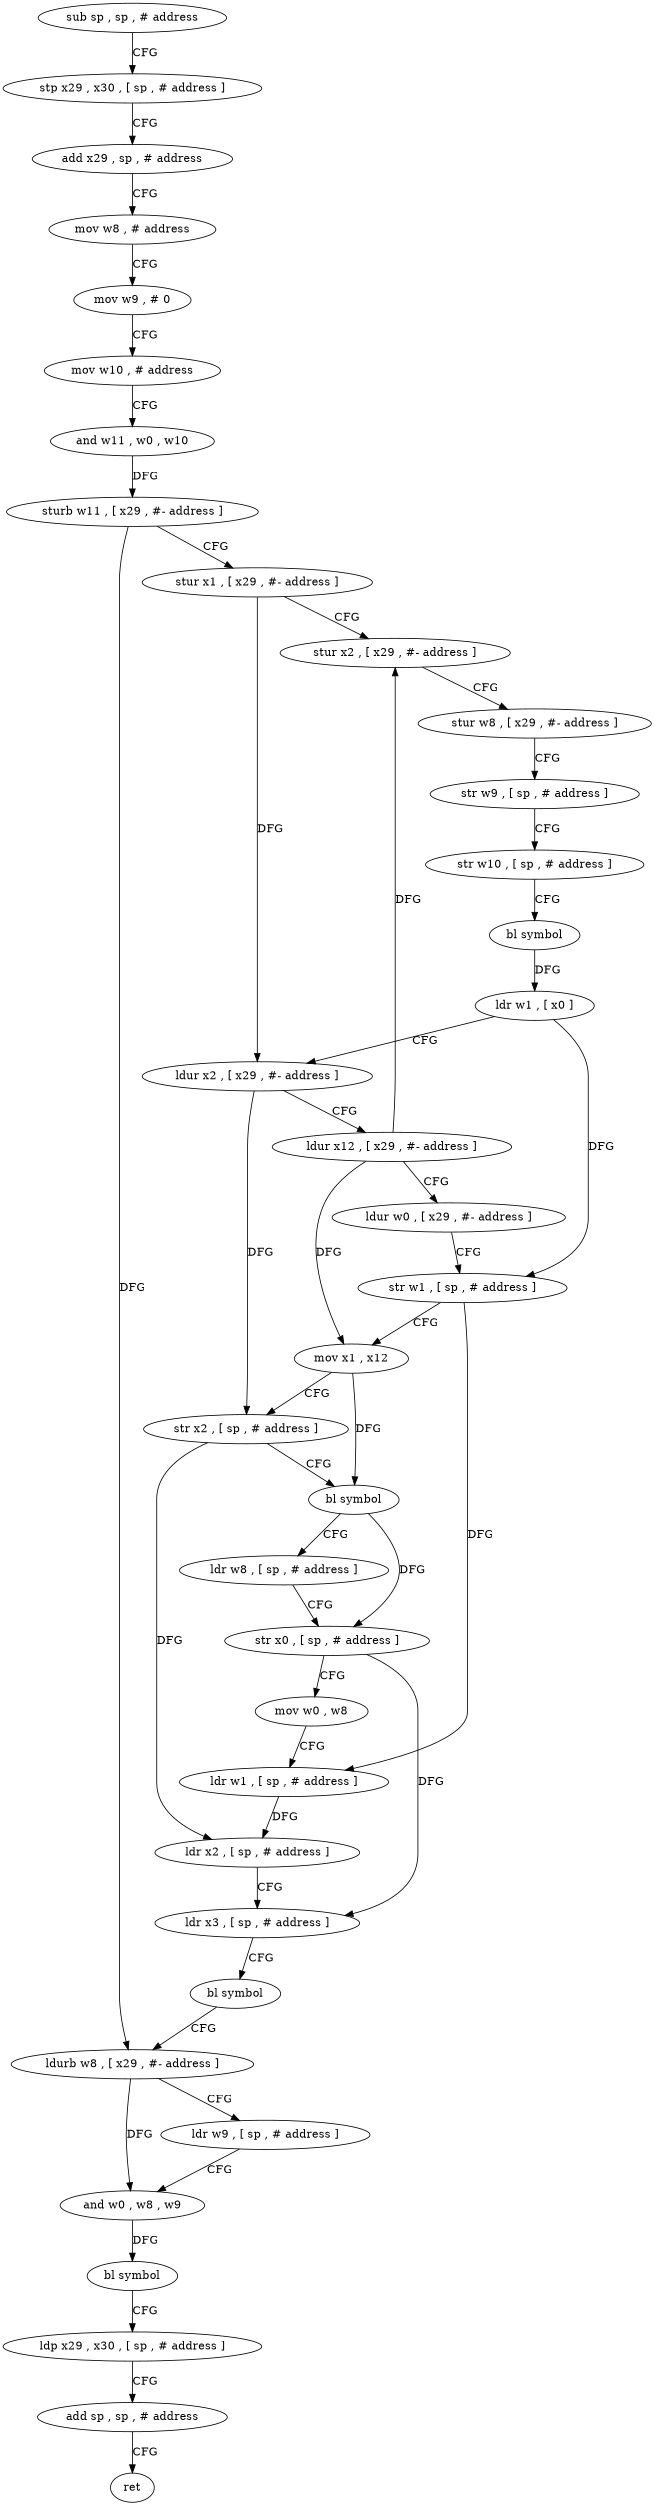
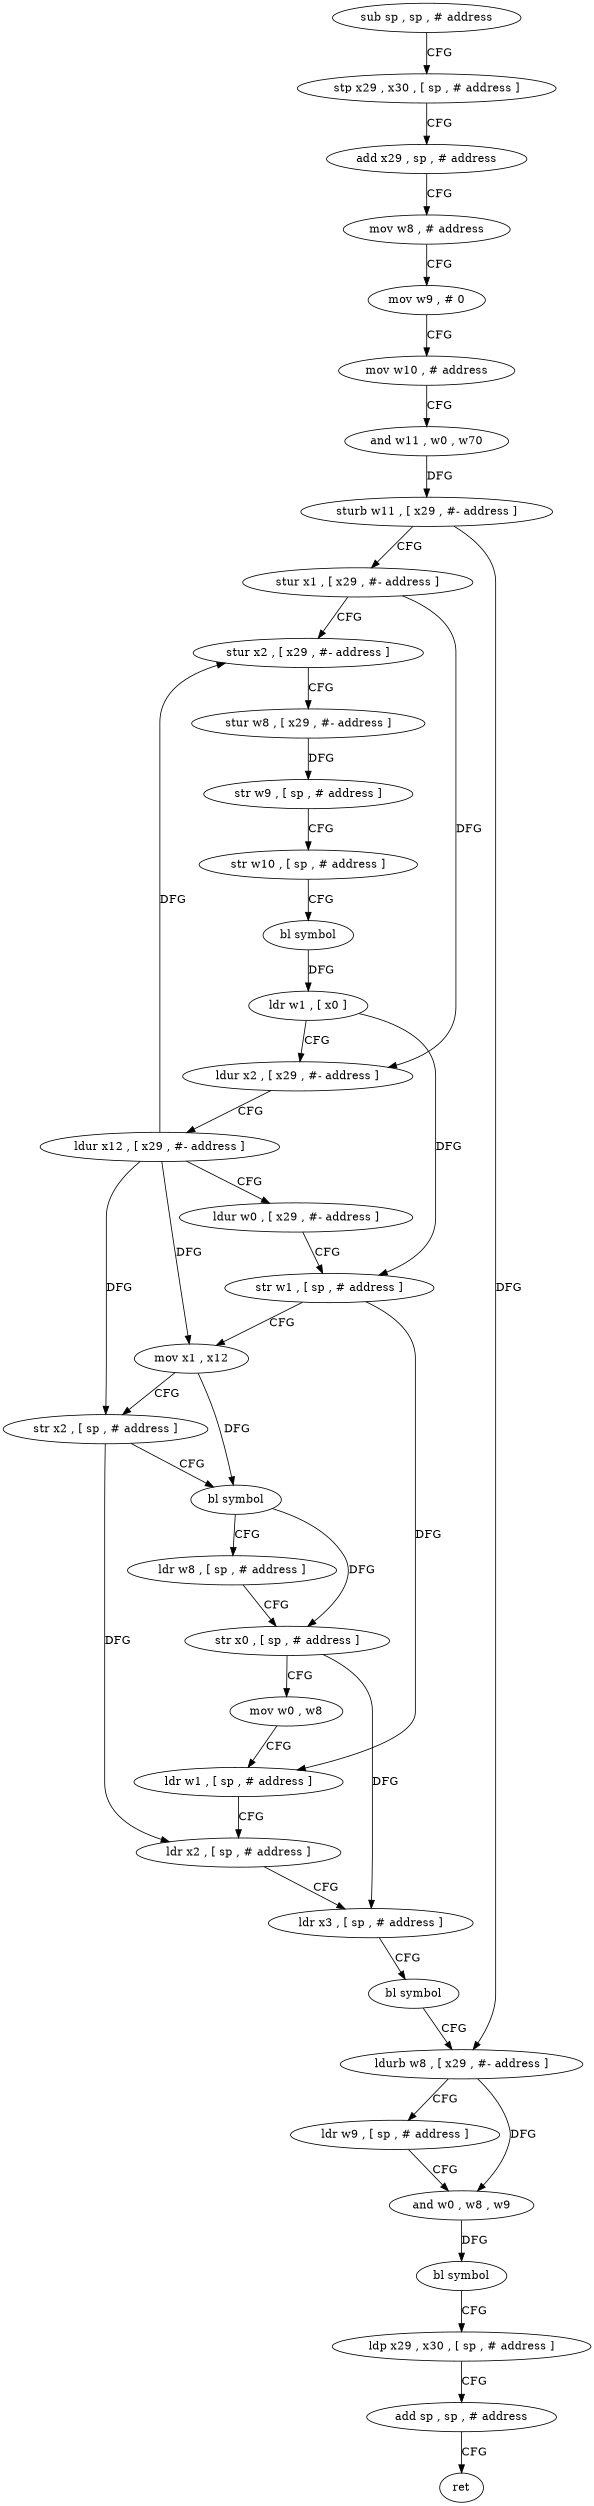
node "and w11 , w0 , w10": label "and w11 , w0 , w10" -> "and w11 , w0 , w70"
edge "stur w8 , [ x29 , #- address ]" -> "str w9 , [ sp , # address ]": label "CFG" -> "DFG"
edge "ldur x2 , [ x29 , #- address ]" -> "str x2 , [ sp , # address ]": now "ldur x12 , [ x29 , #- address ]" -> "str x2 , [ sp , # address ]"
edge "ldr w1 , [ sp , # address ]" -> "ldr x2 , [ sp , # address ]": label "DFG" -> "CFG"
